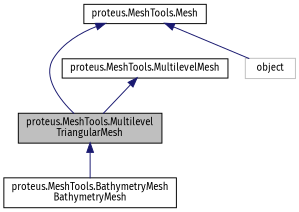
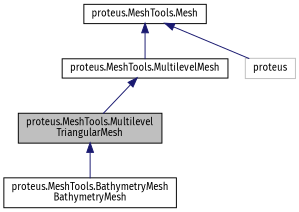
edge "proteus.MeshTools.Multilevel TriangularMesh" -> "proteus.MeshTools.Mesh": now "proteus.MeshTools.MultilevelMesh" -> "proteus.MeshTools.Mesh"
node "object": label "object" -> "proteus"
